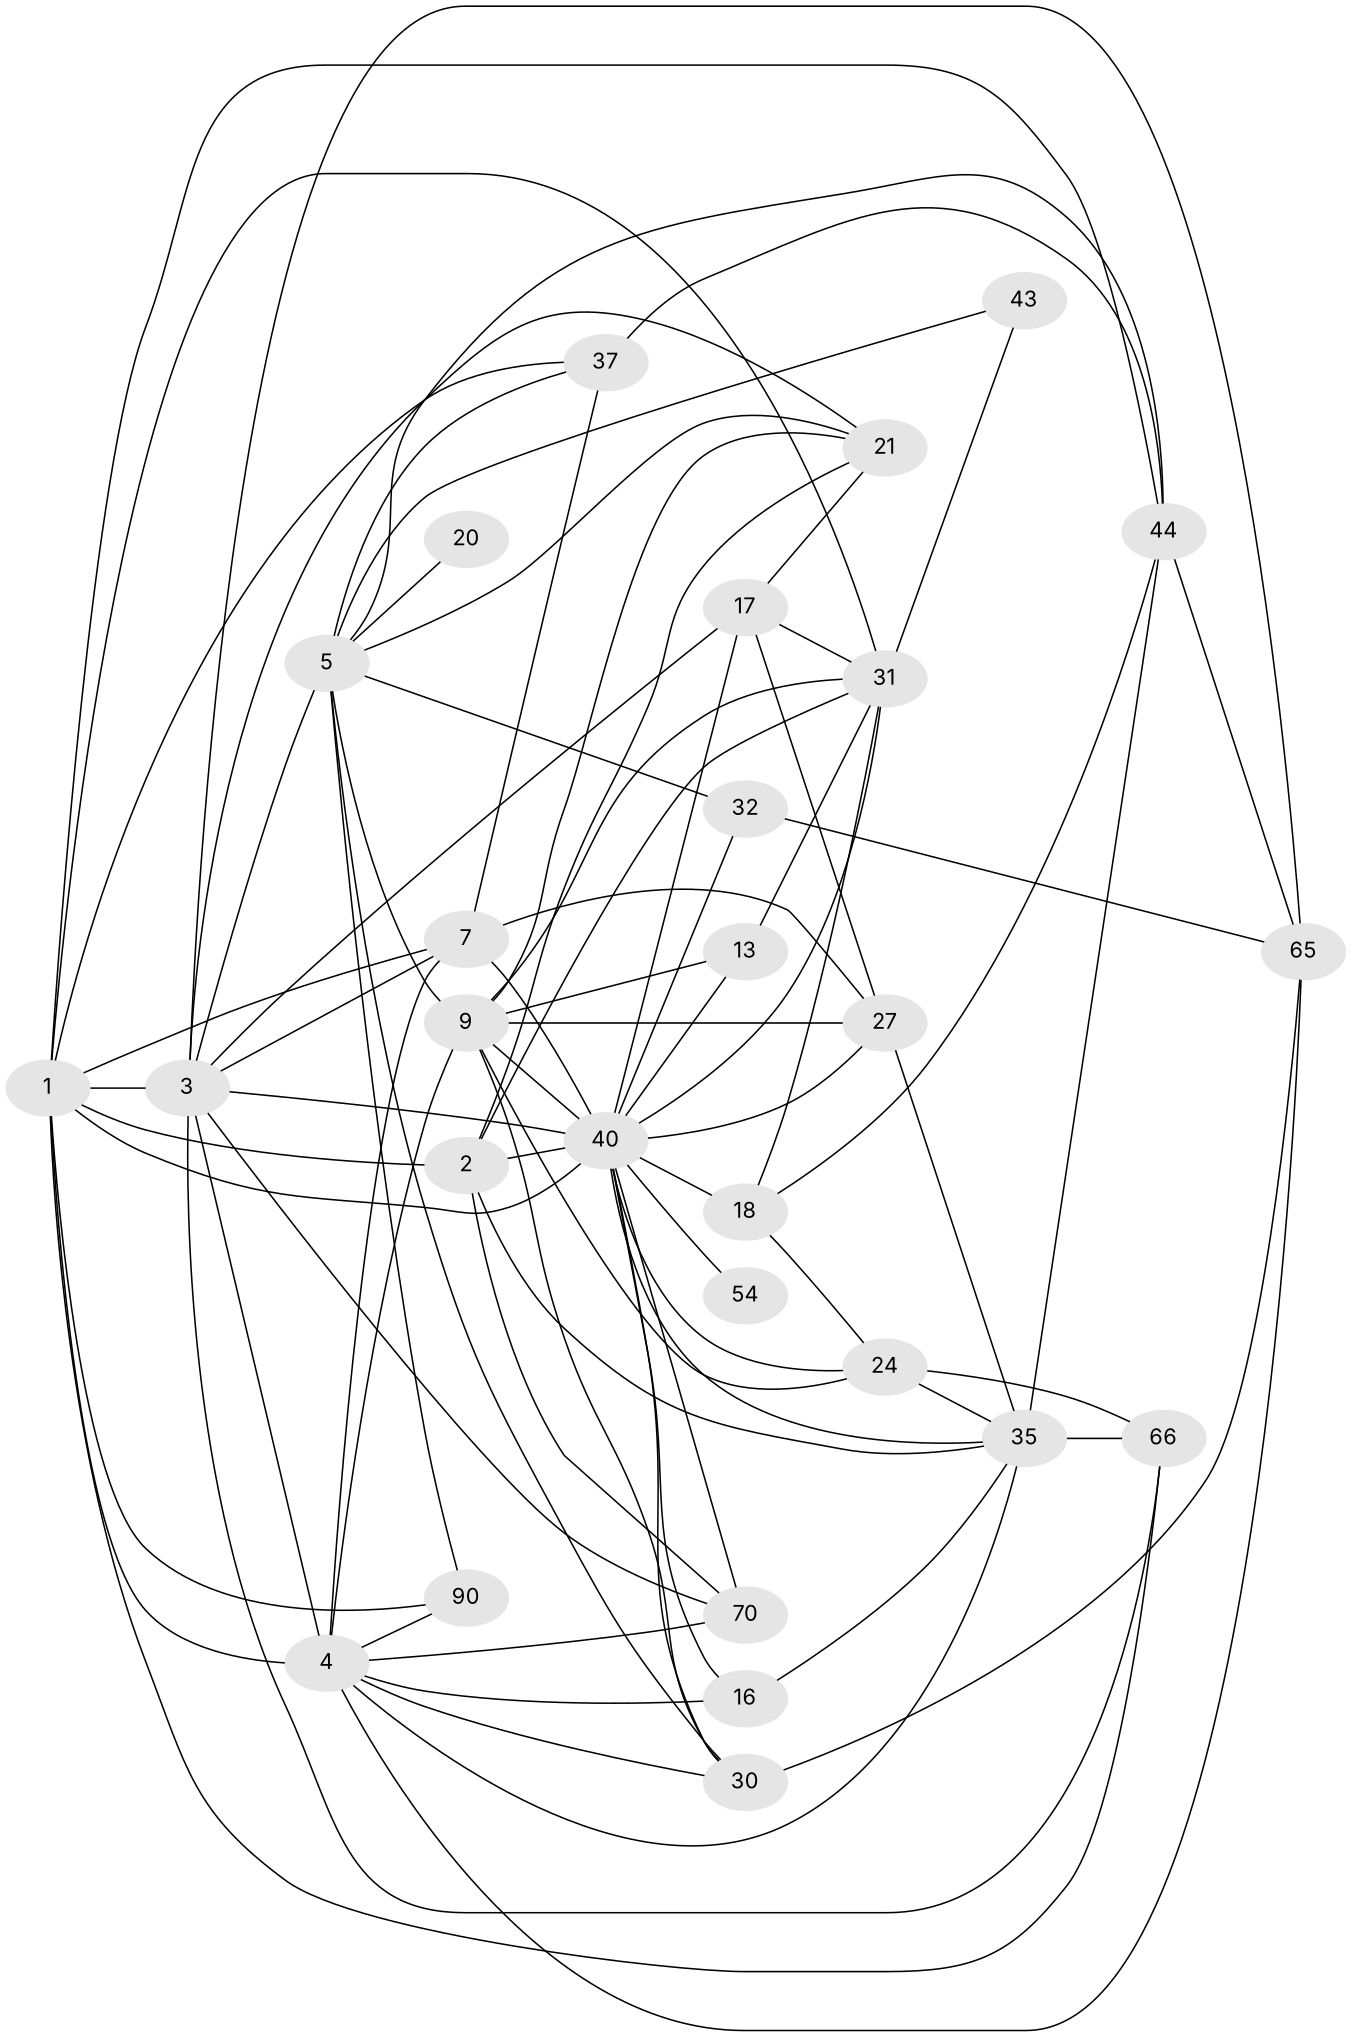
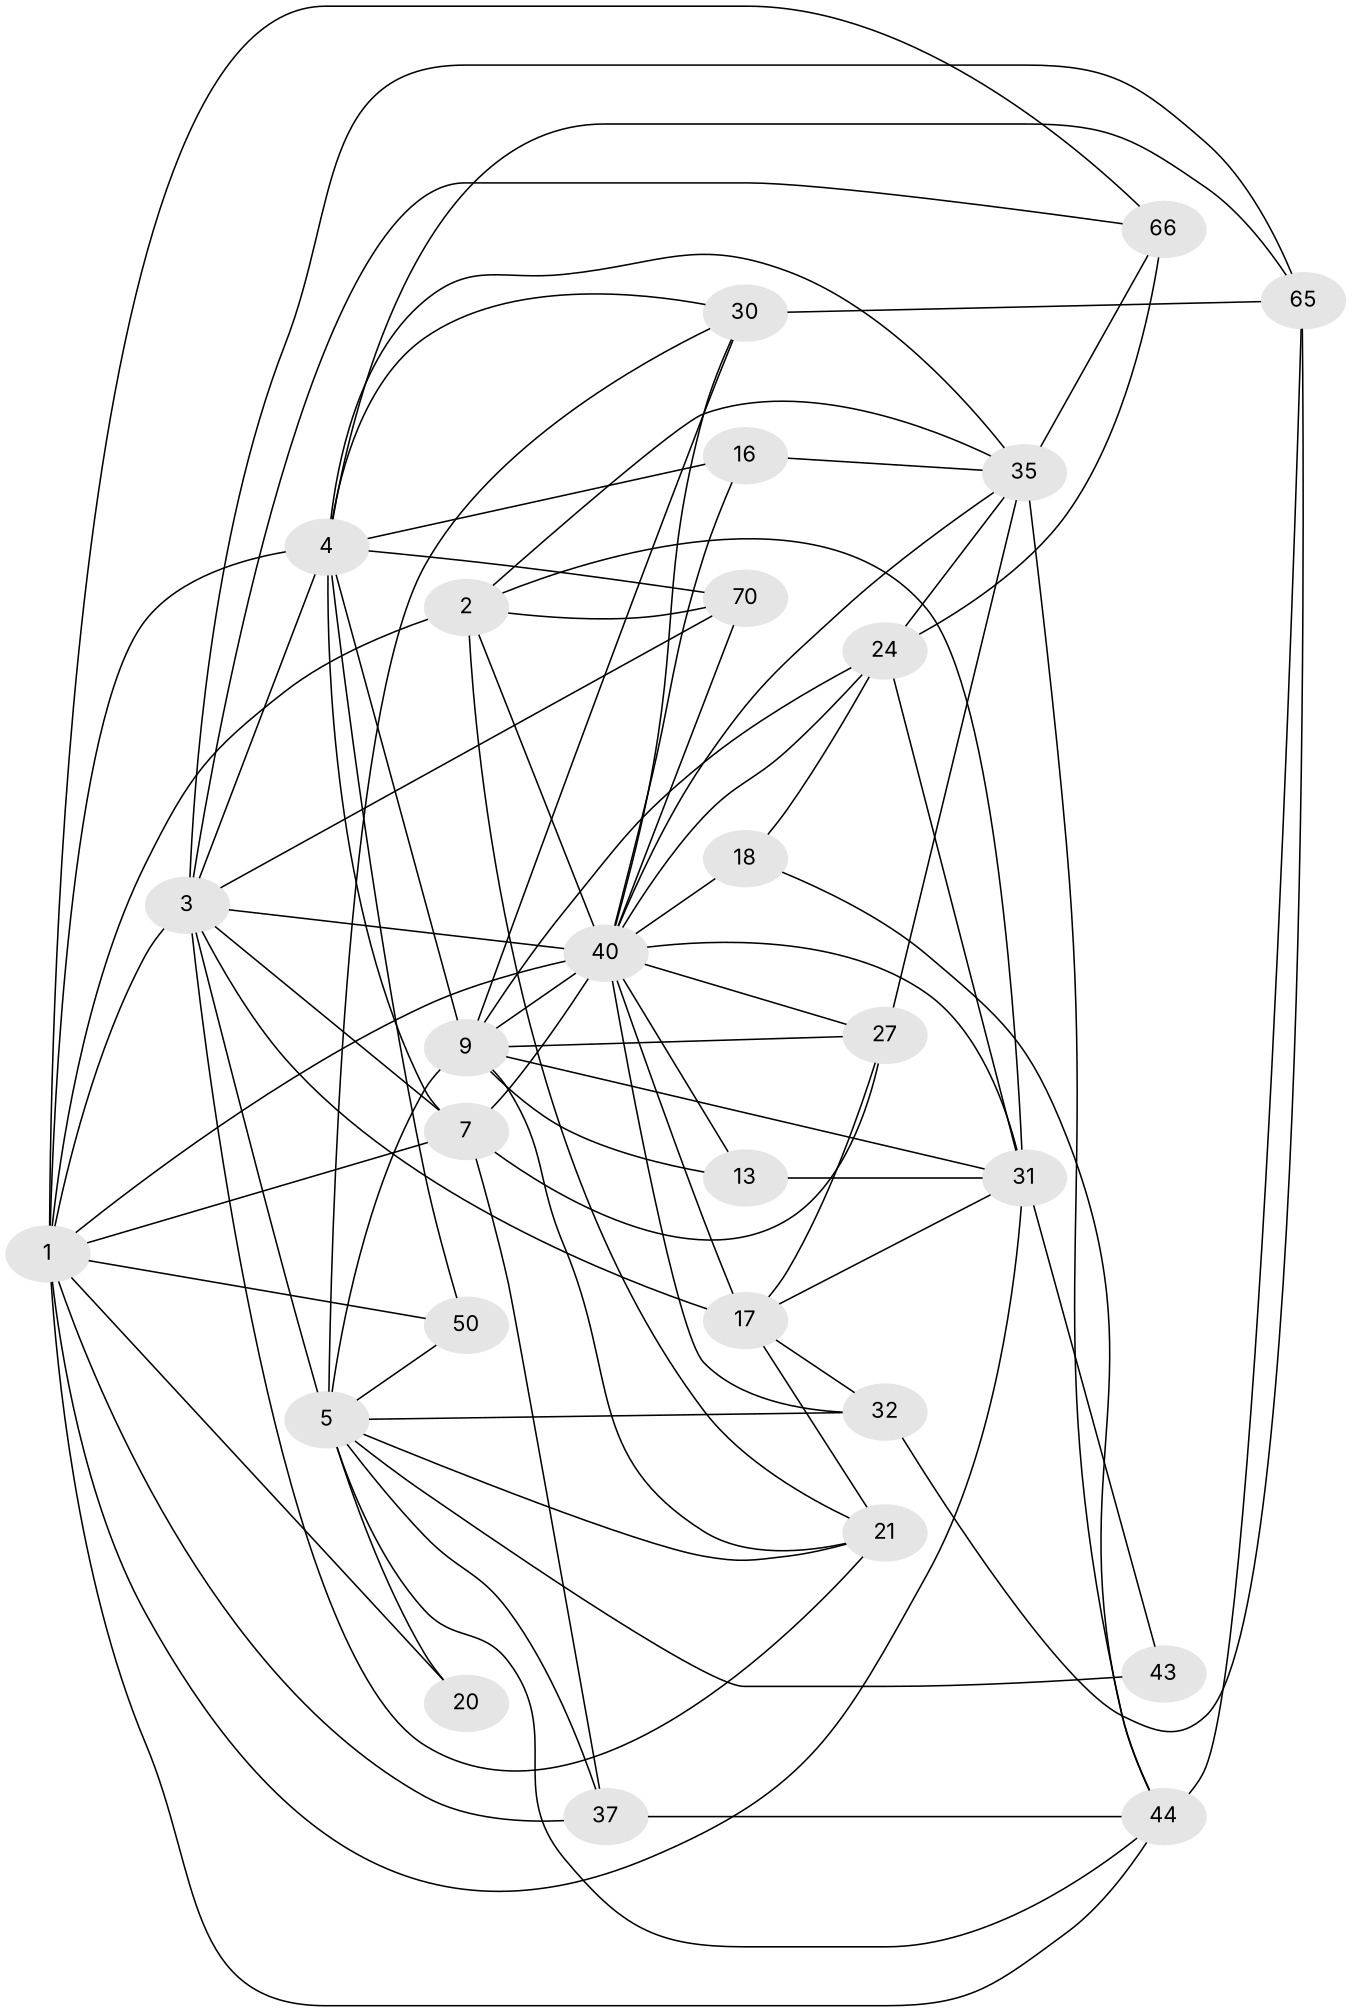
edge "31" -- "18": now "31" -- "24"
node "54": removed
edge "17" -- "32": added
edge "1" -- "20": added
node "90": label "90" -> "50"
